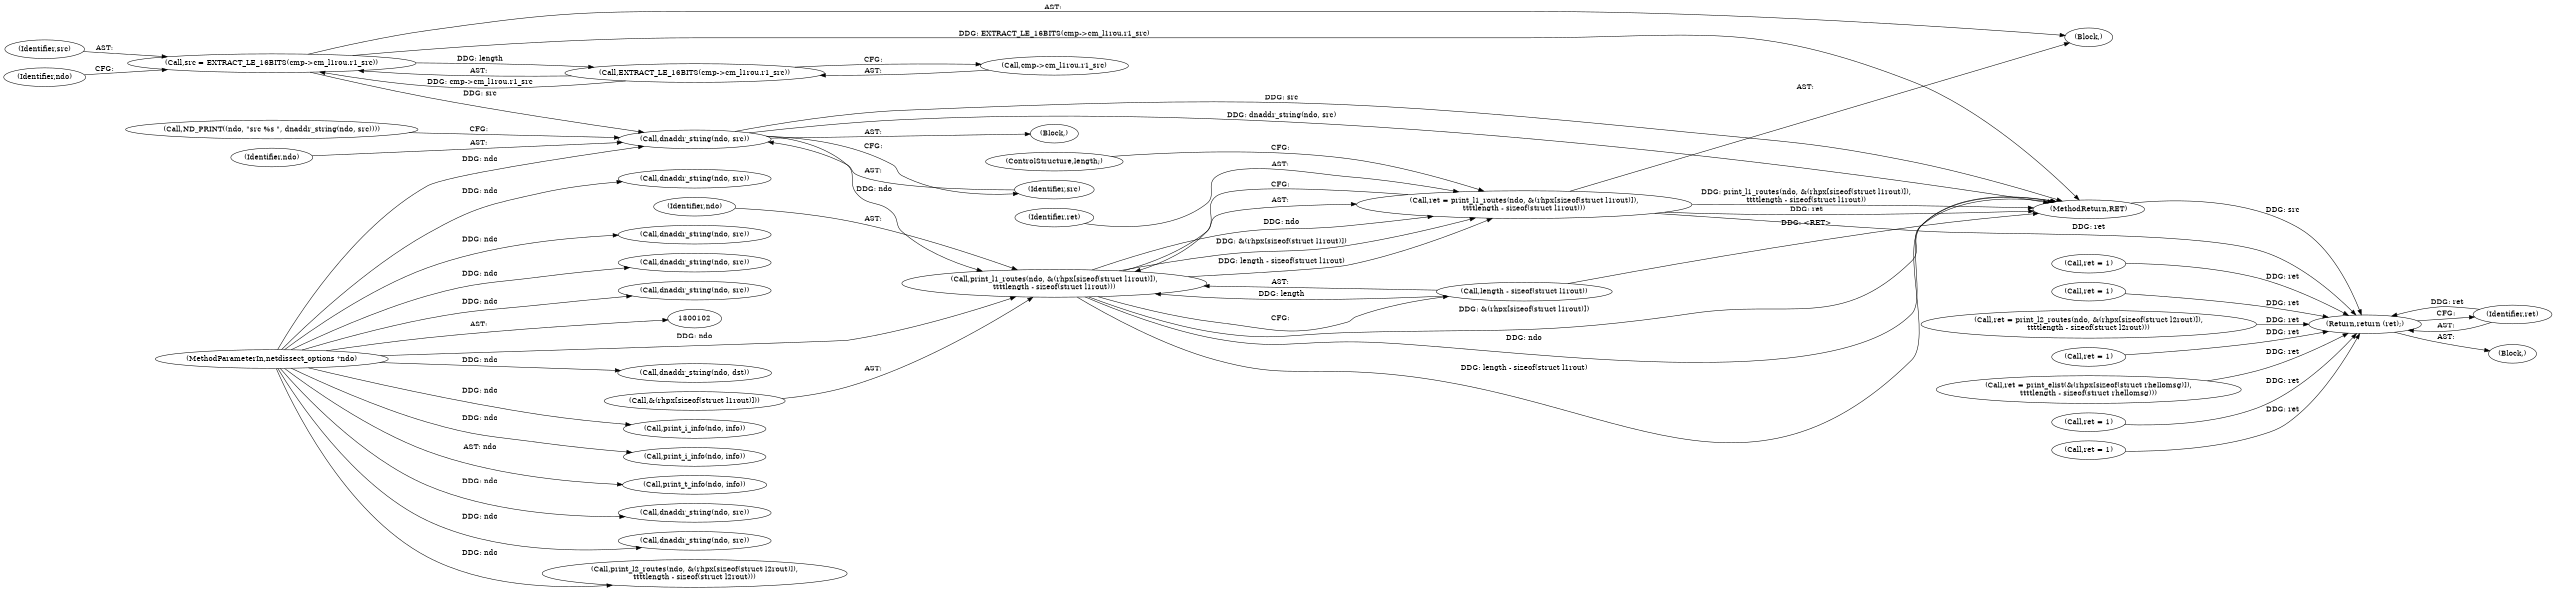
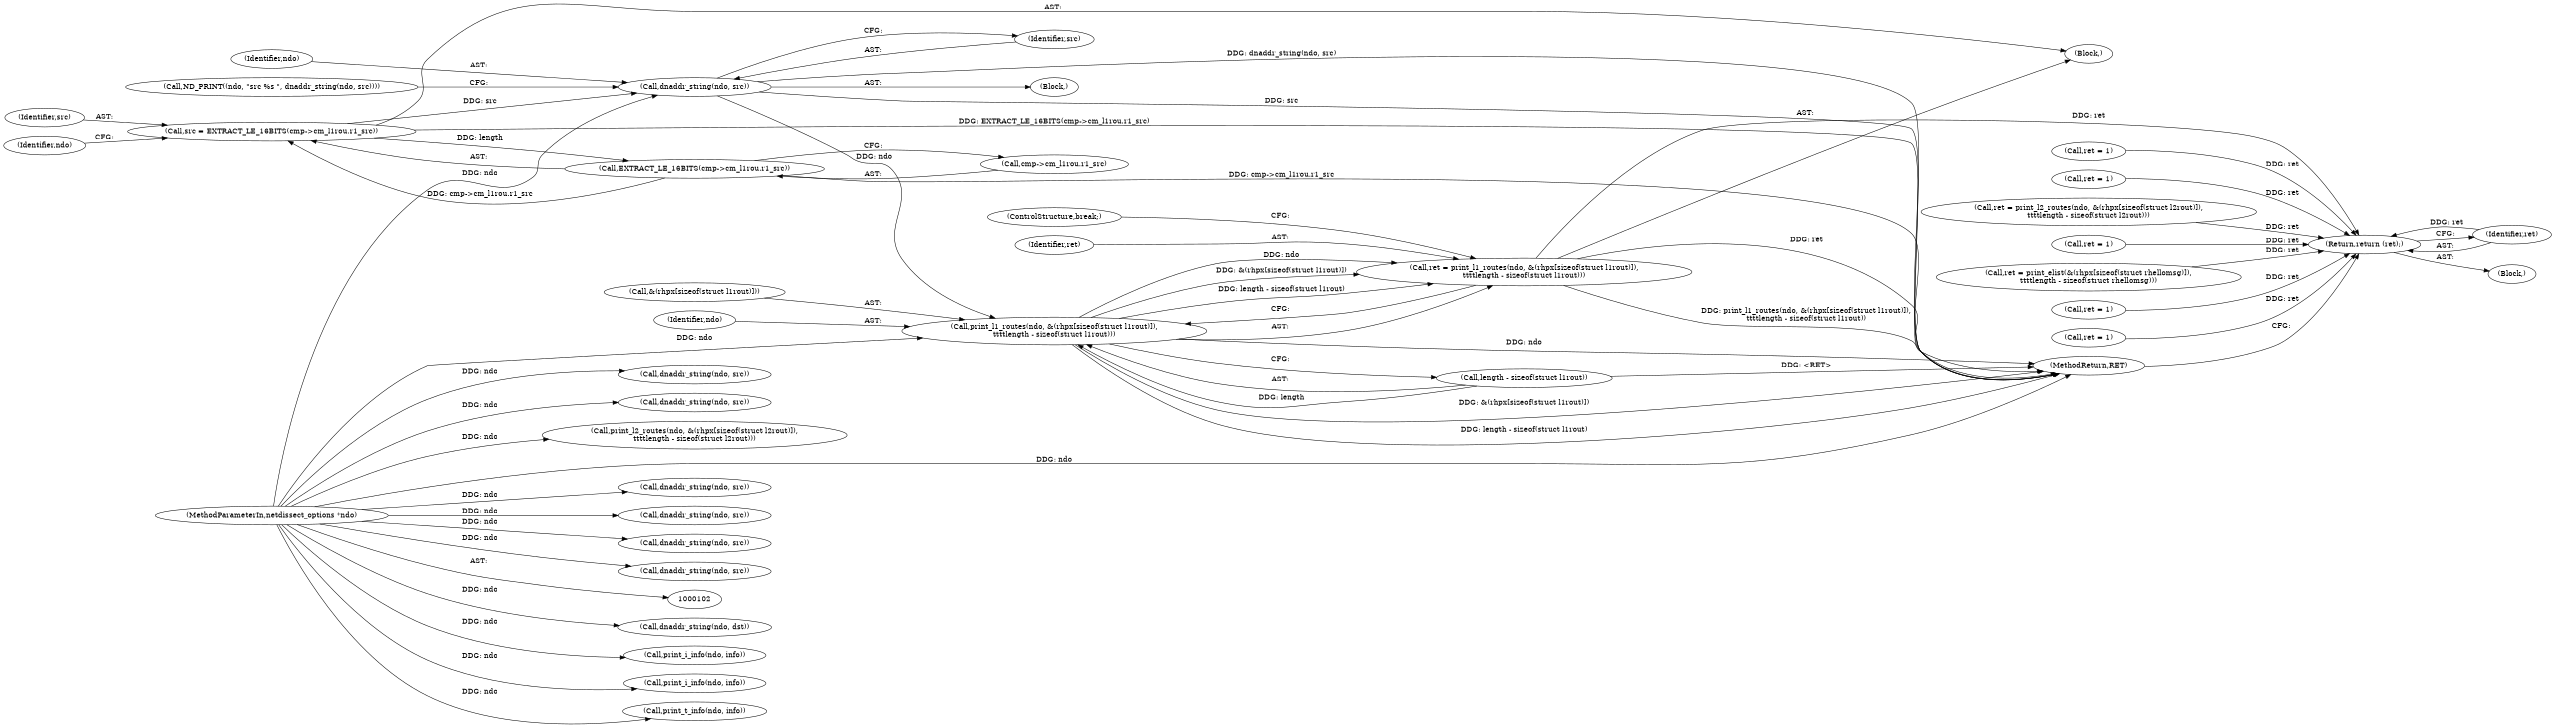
node "(ControlStructure,length;)": label "(ControlStructure,length;)" -> "(ControlStructure,break;)"
edge "(Call,EXTRACT_LE_16BITS(cmp->cm_l1rou.r1_src))" -> "(MethodReturn,RET)": added, label "DDG: cmp->cm_l1rou.r1_src"
edge "(MethodReturn,RET)" -> "(Return,return (ret);)": label "DDG: src" -> "CFG: "
node "1300102": label "1300102" -> "1000102"
edge "(MethodParameterIn,netdissect_options *ndo)" -> "(Call,print_t_info(ndo, info))": label "AST: ndo" -> "DDG: ndo"
edge "(MethodParameterIn,netdissect_options *ndo)" -> "(MethodReturn,RET)": added, label "DDG: ndo"
